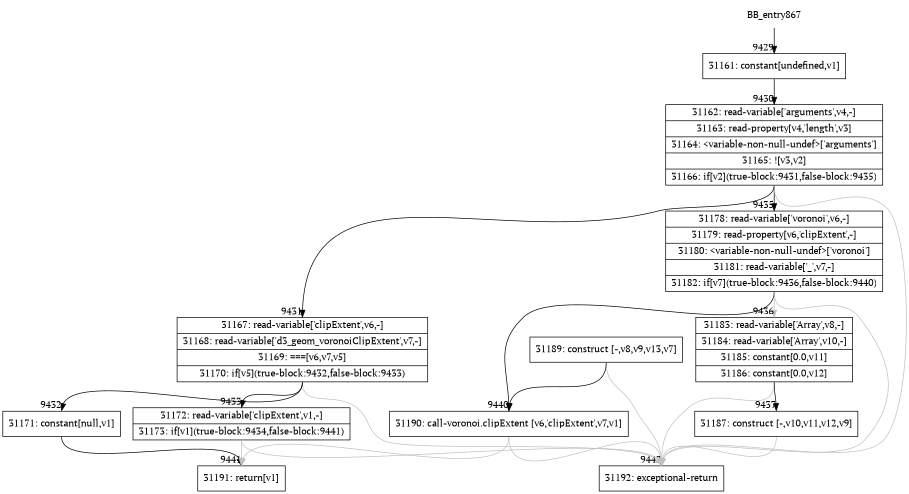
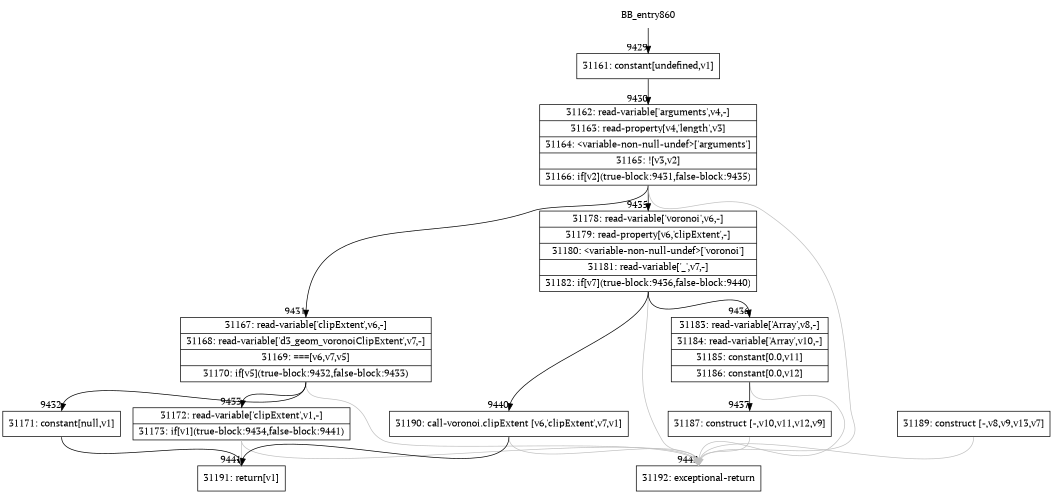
node "BB_entry867": label "BB_entry867" -> "BB_entry860"
edge "31178: read-variable['voronoi',v6,-]" -> "31183: read-variable['Array',v8,-]": color gray -> black
edge "31189: construct [-,v8,v9,v13,v7]" -> "31190: call-voronoi.clipExtent [v6,'clipExtent',v7,v1]": removed
edge "31190: call-voronoi.clipExtent [v6,'clipExtent',v7,v1]" -> "31191: return[v1]": color gray -> black
